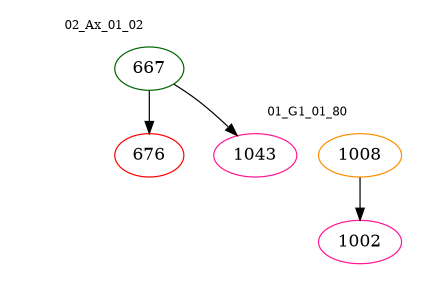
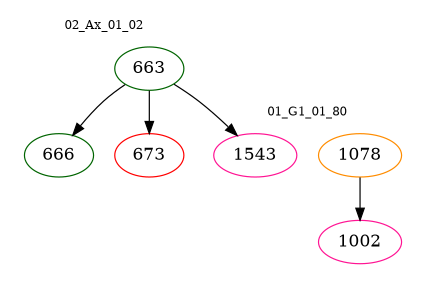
node "667": label "667" -> "663"
node "666": added
node "676": label "676" -> "673"
node "1043": label "1043" -> "1543"
node "1008": label "1008" -> "1078"
